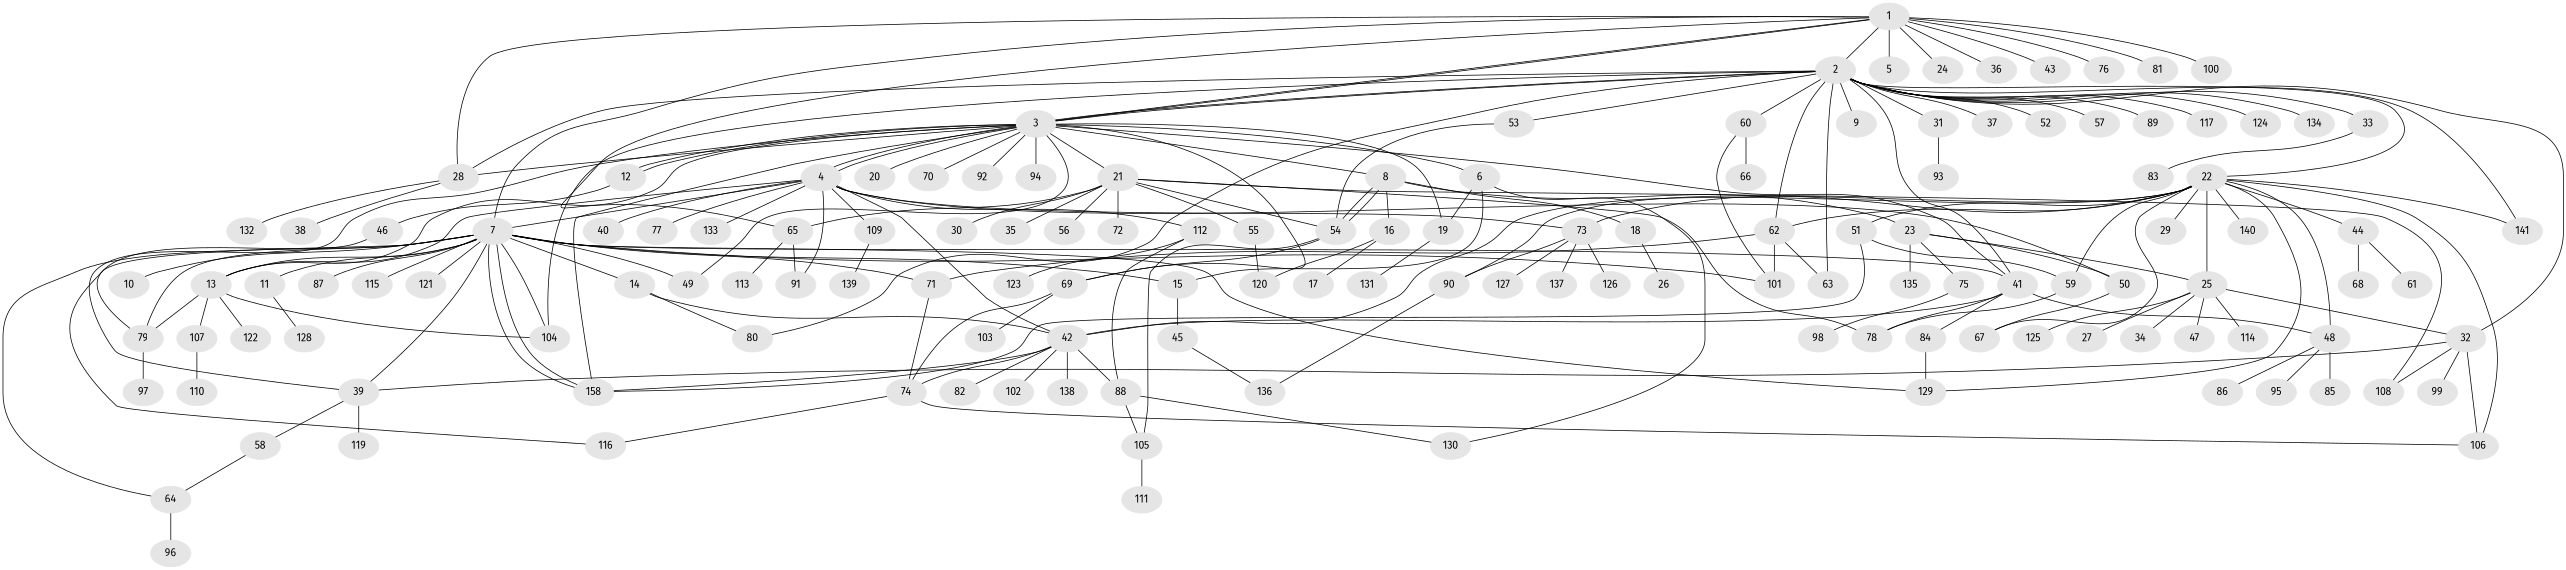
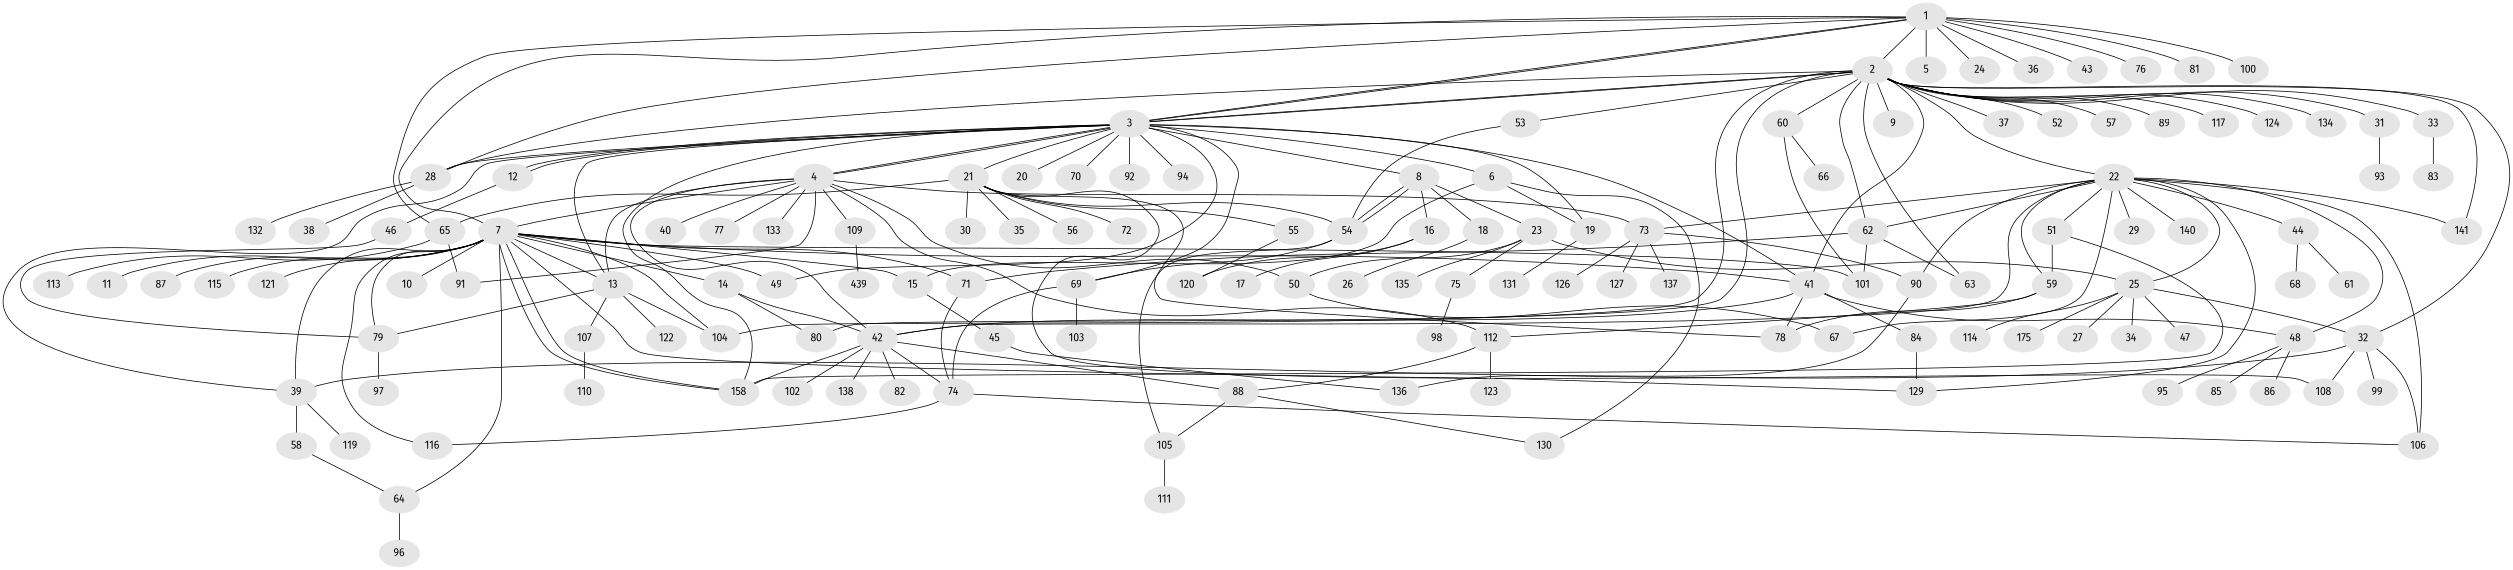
node "139": label "139" -> "439"
edge "59" -- "112": added
node "128": removed
node "125": label "125" -> "175"
